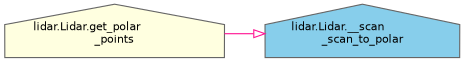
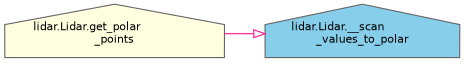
node "lidar.Lidar.__scan _scan_to_polar": label "lidar.Lidar.__scan _scan_to_polar" -> "lidar.Lidar.__scan _values_to_polar"
